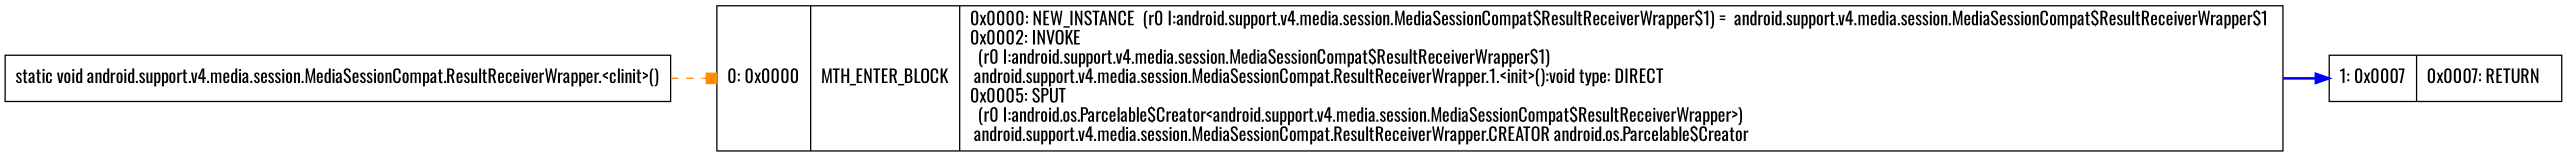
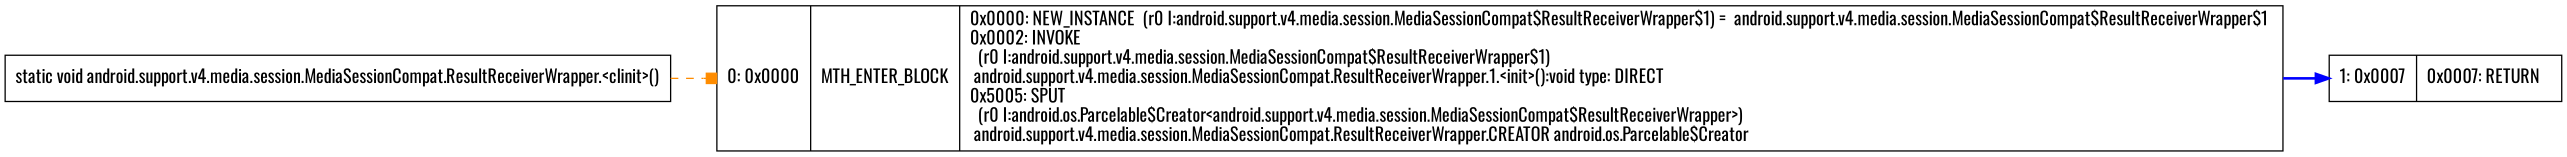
node "0: 0x0000": text "0x0005: SPUT" -> "0x5005: SPUT"
